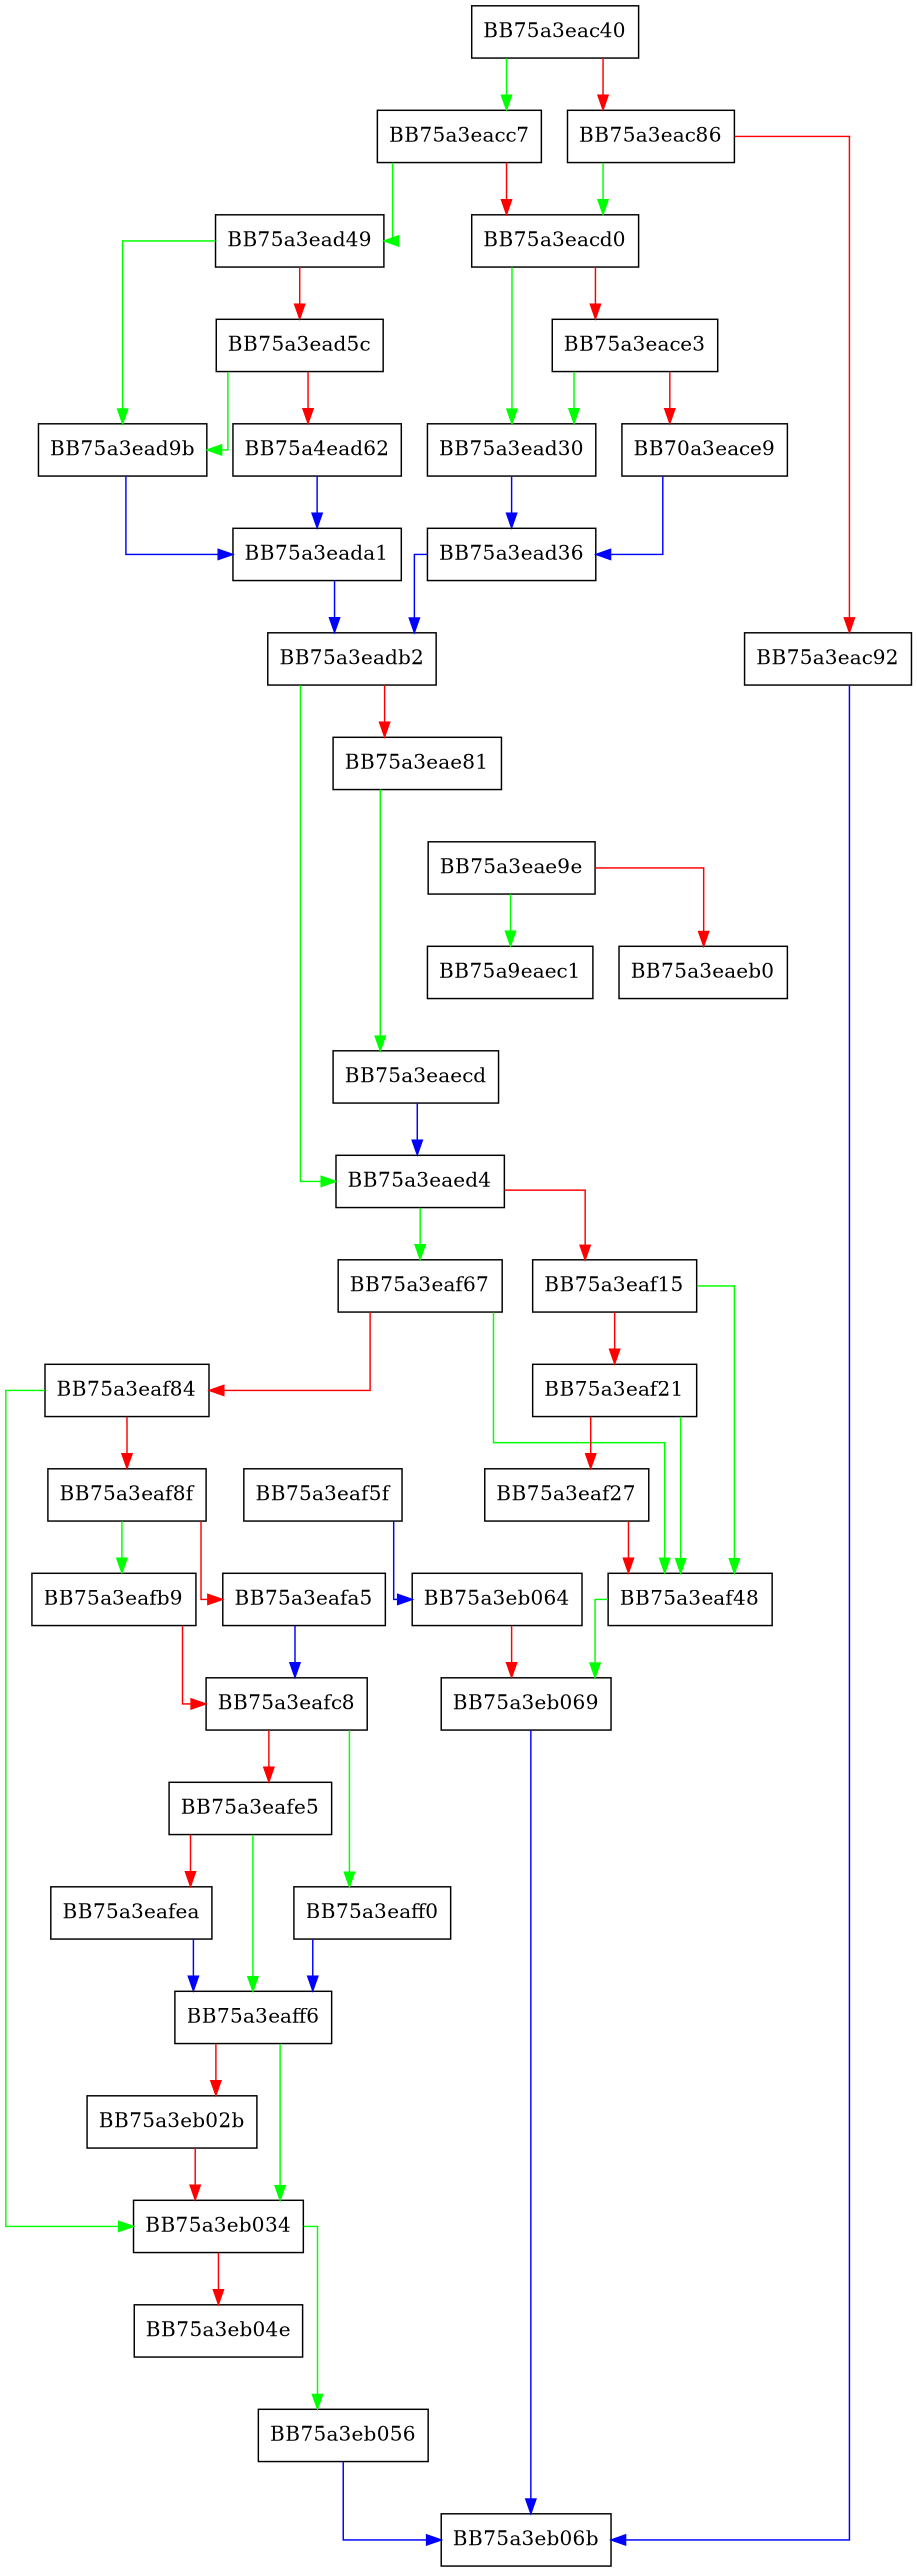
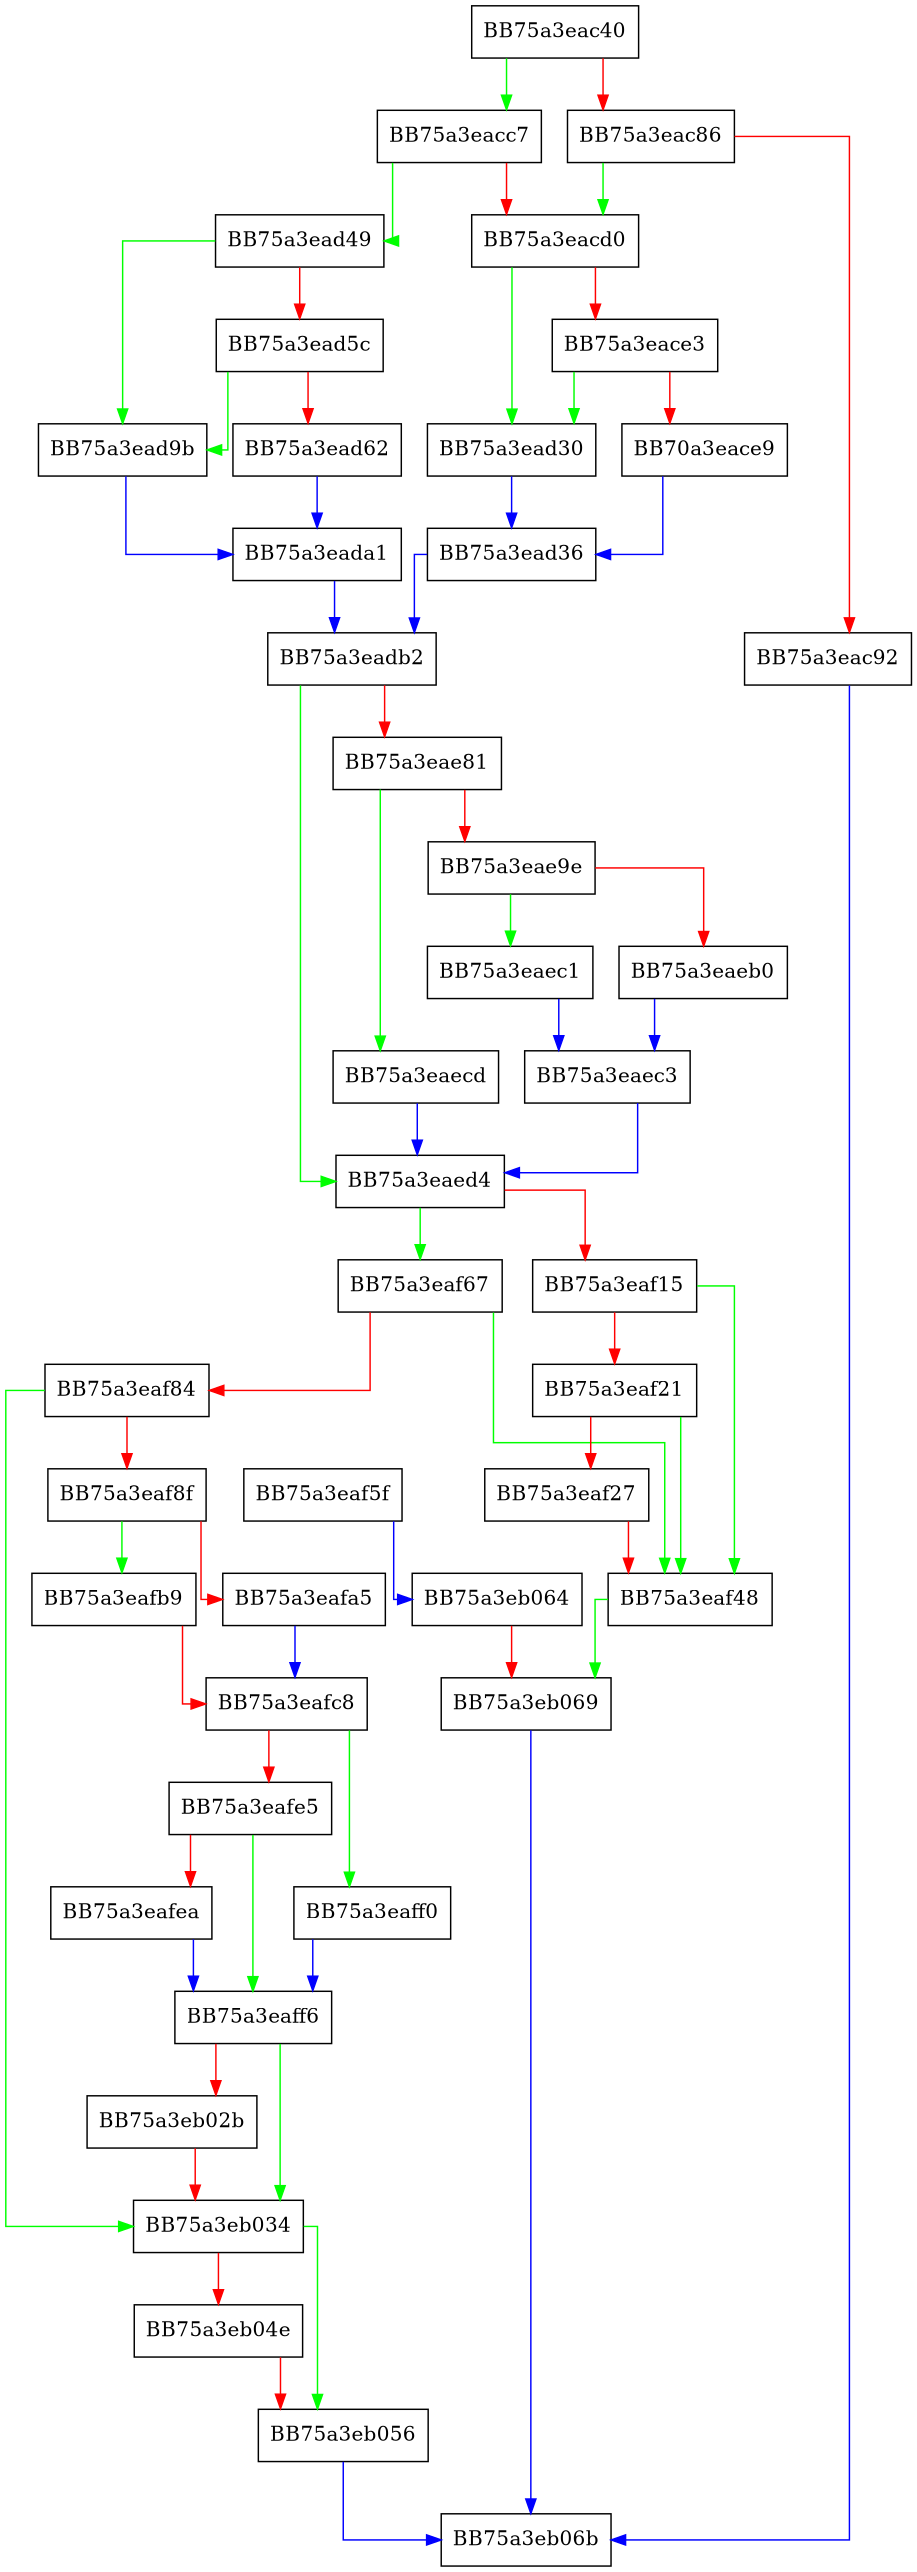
node "BB75a4ead62": label "BB75a4ead62" -> "BB75a3ead62"
edge "BB75a3eae81" -> "BB75a3eae9e": added
node "BB75a9eaec1": label "BB75a9eaec1" -> "BB75a3eaec1"
node "BB75a3eaec3": added
edge "BB75a3eb04e" -> "BB75a3eb056": added
